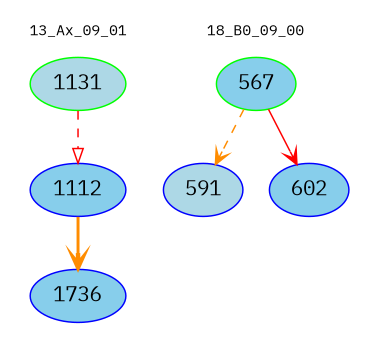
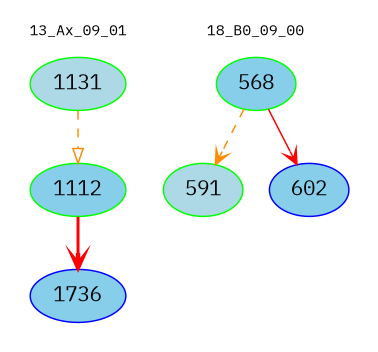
node "567": label "567" -> "568"
edge "1131" -> "1112": color red -> darkorange
node "1112": color blue -> green
node "591": color blue -> green
edge "1112" -> "1736": color darkorange -> red
